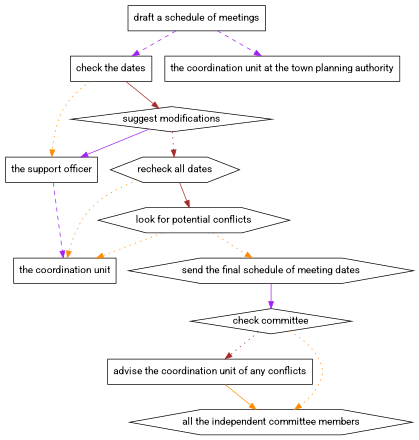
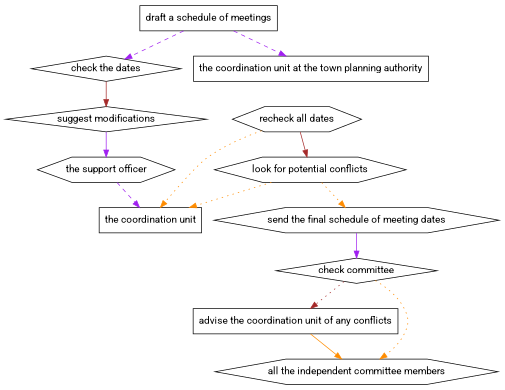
node "check the dates": shape box -> diamond
edge "check the dates" -> "the support officer": removed
edge "suggest modifications" -> "recheck all dates": removed
node "the support officer": shape box -> hexagon
